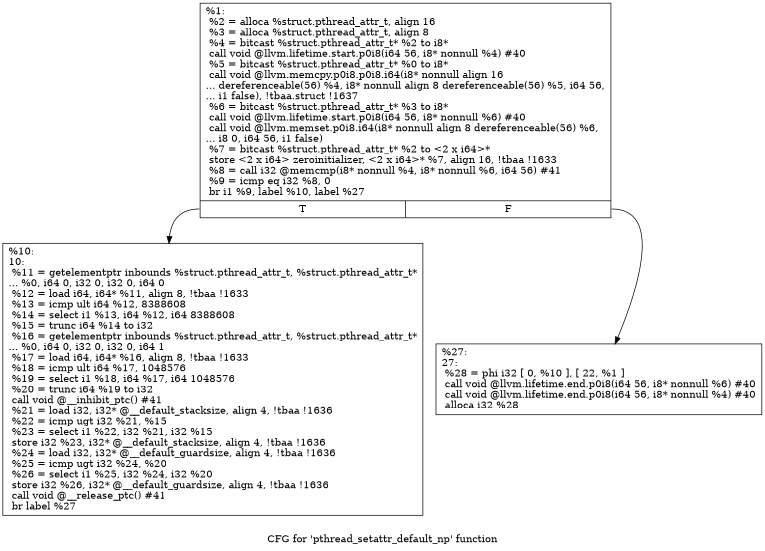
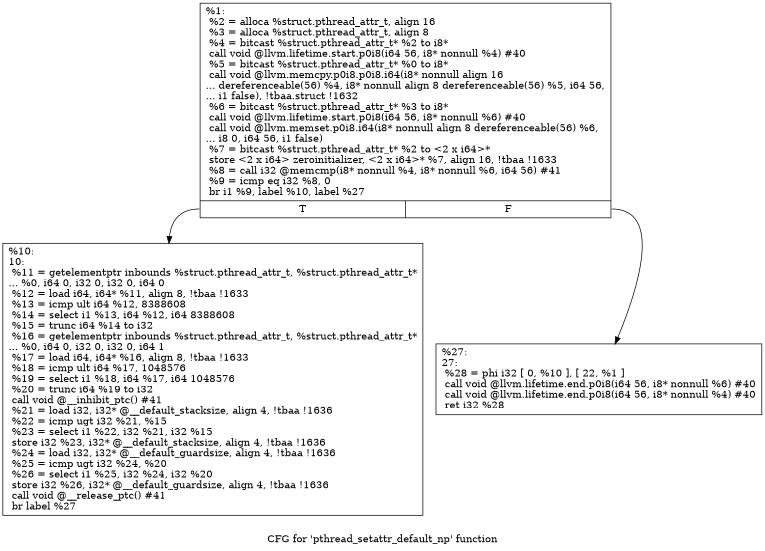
node "%1:": text "... i1 false), !tbaa.struct !1637" -> "... i1 false), !tbaa.struct !1632"
node "%27:": text "alloca i32 %28" -> "ret i32 %28"
